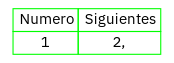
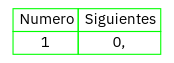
node "Numero": text "2," -> "0,"
